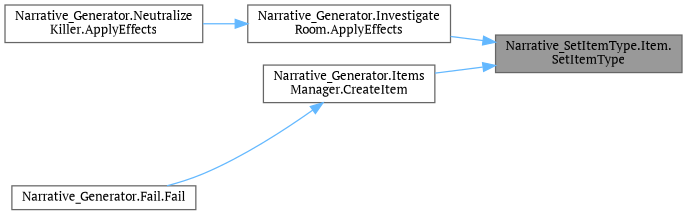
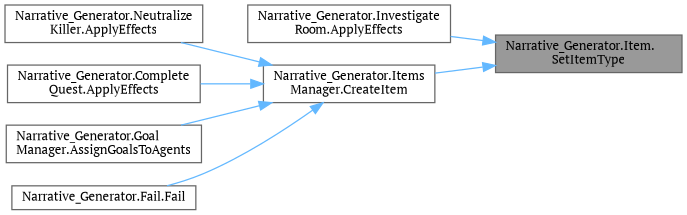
edge "Narrative_Generator.Neutralize Killer.ApplyEffects" -> "Narrative_Generator.Investigate Room.ApplyEffects": now "Narrative_Generator.Neutralize Killer.ApplyEffects" -> "Narrative_Generator.Items Manager.CreateItem"
node "Narrative_SetItemType.Item. SetItemType": label "Narrative_SetItemType.Item. SetItemType" -> "Narrative_Generator.Item. SetItemType"
node "Narrative_Generator.Complete Quest.ApplyEffects": added
node "Narrative_Generator.Goal Manager.AssignGoalsToAgents": added
